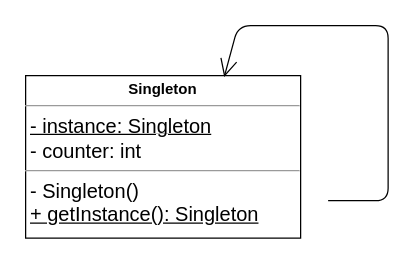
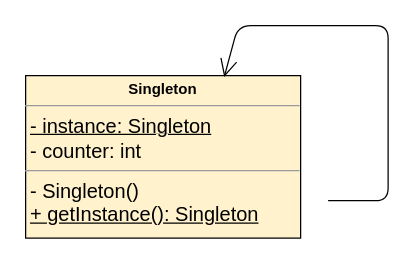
node "Singleton - instance: Singleton - counter: int - Singleton() + getInstance(): Singleton": fillcolor #ffffff -> #fff2cc
